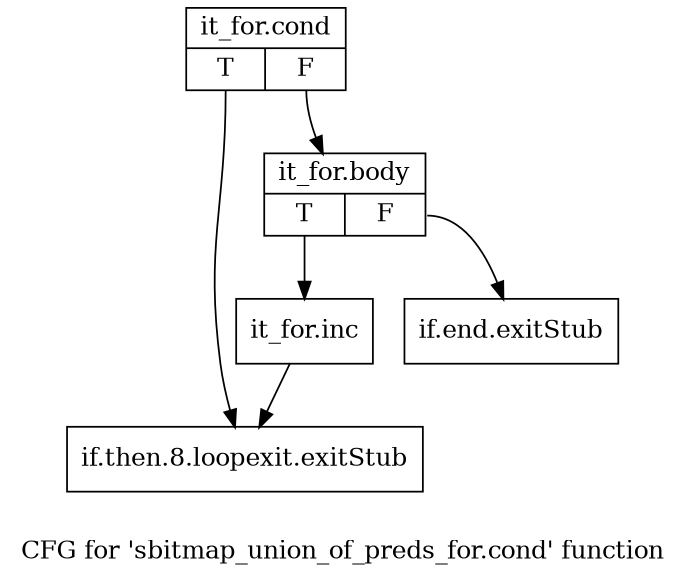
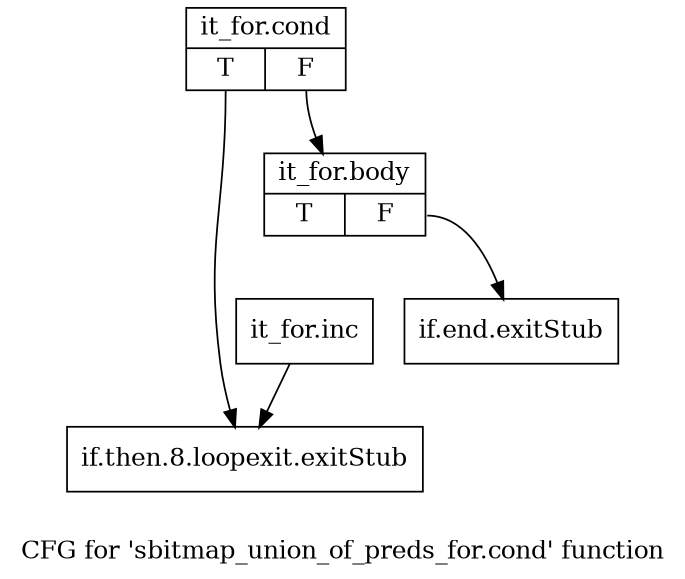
edge "it_for.body" -> "it_for.inc": removed
